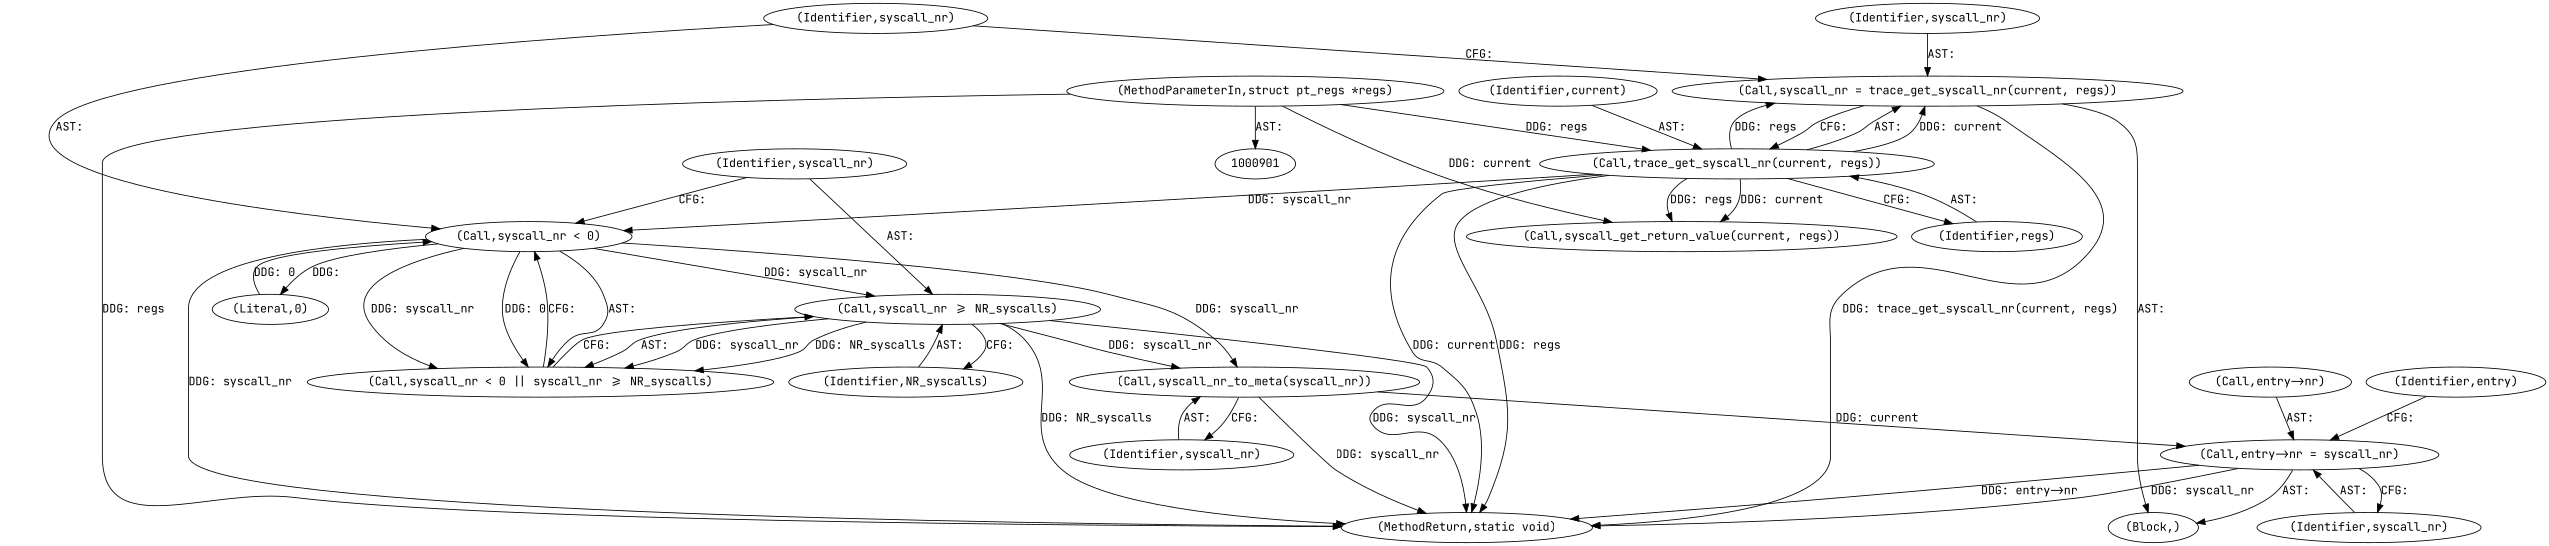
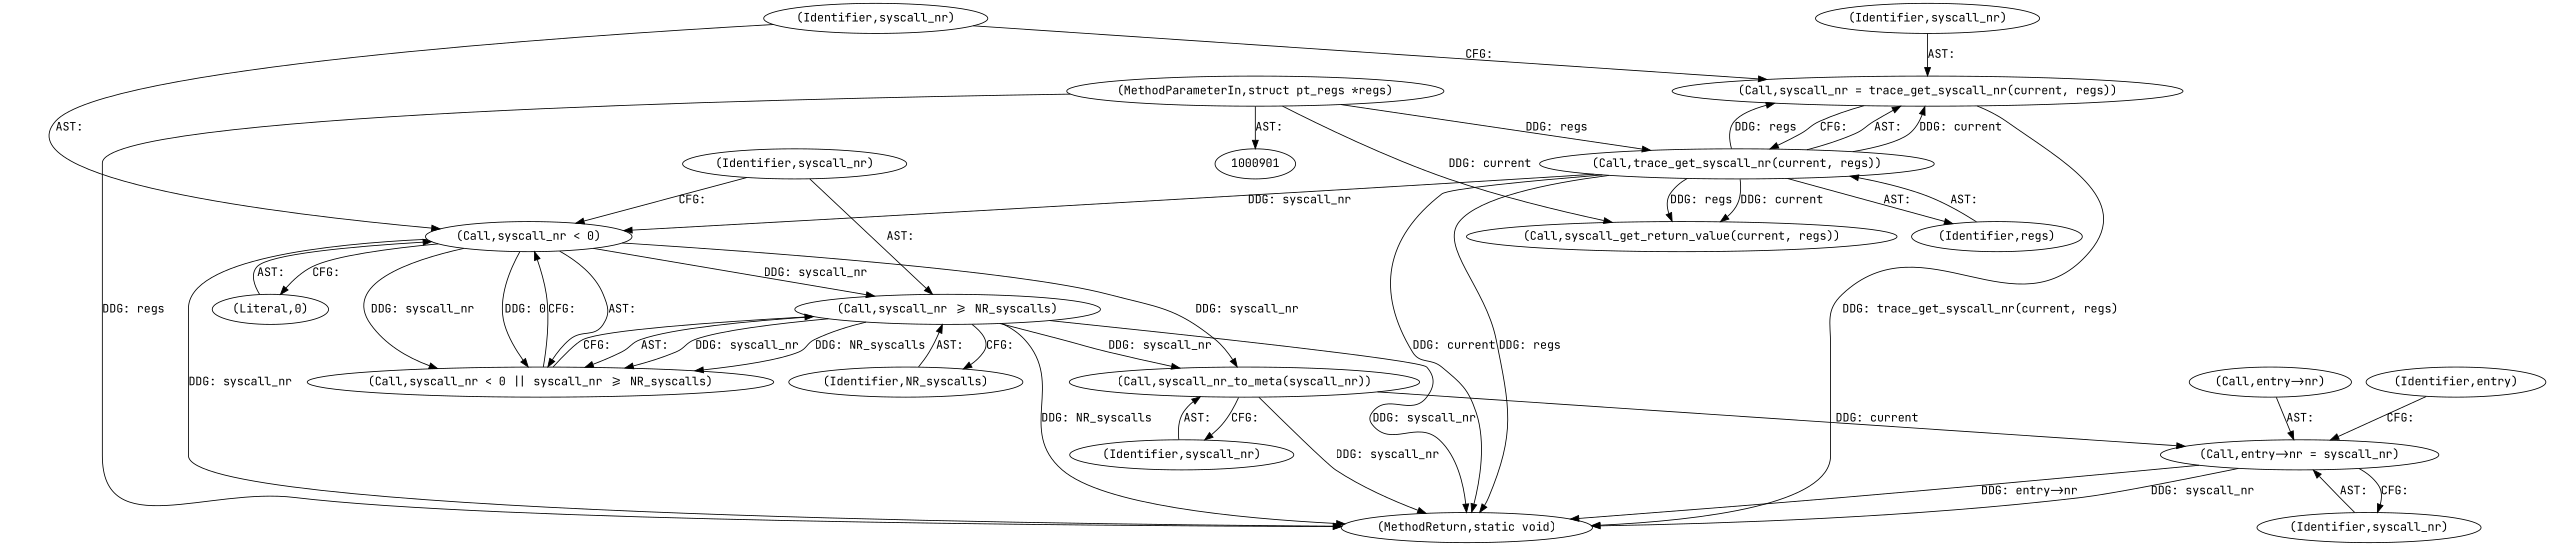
node "(Identifier,current)": removed
edge "(Call,trace_get_syscall_nr(current, regs))" -> "(Identifier,regs)": label "CFG: " -> "AST: "
edge "(Literal,0)" -> "(Call,syscall_nr < 0)": label "DDG: 0" -> "AST: "
edge "(Call,syscall_nr < 0)" -> "(Literal,0)": label "DDG: " -> "CFG: "
node "(Block,)": removed
